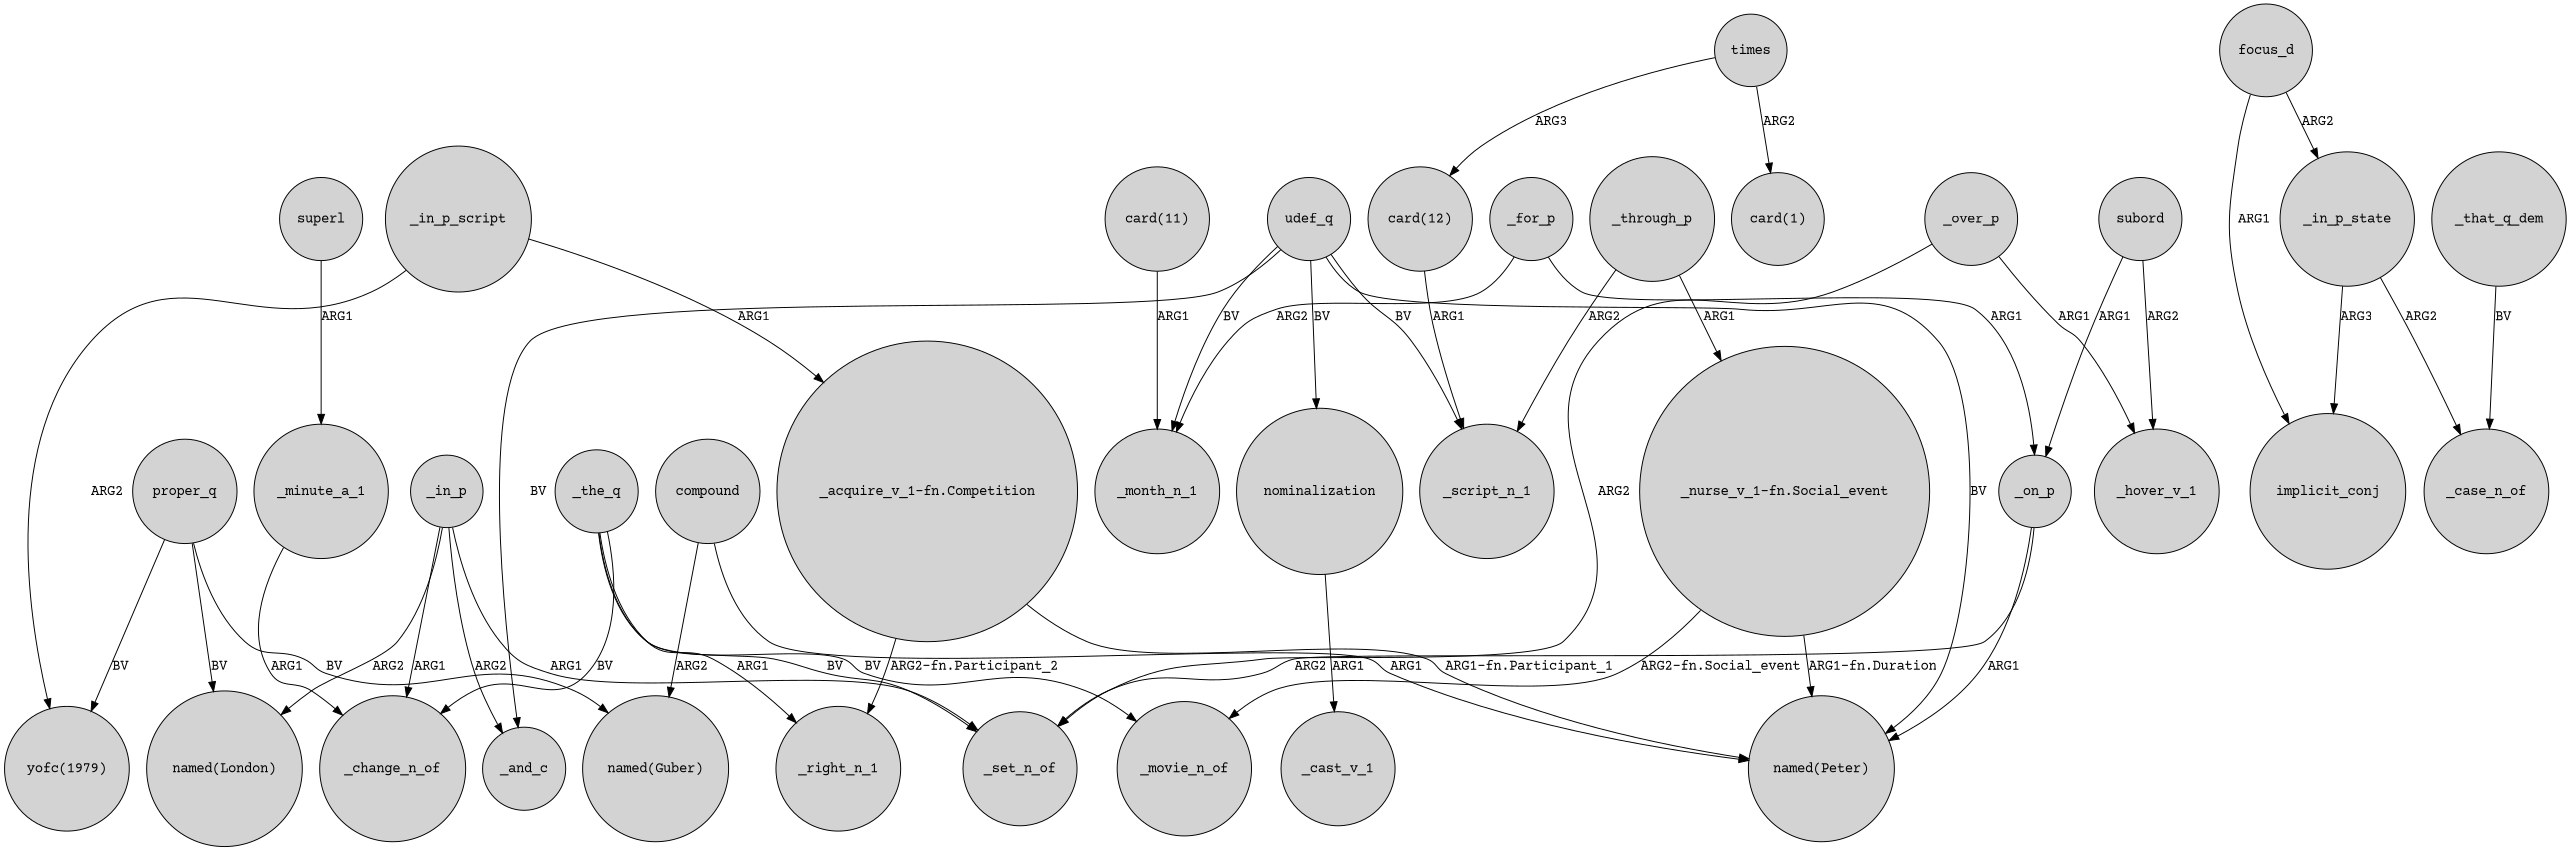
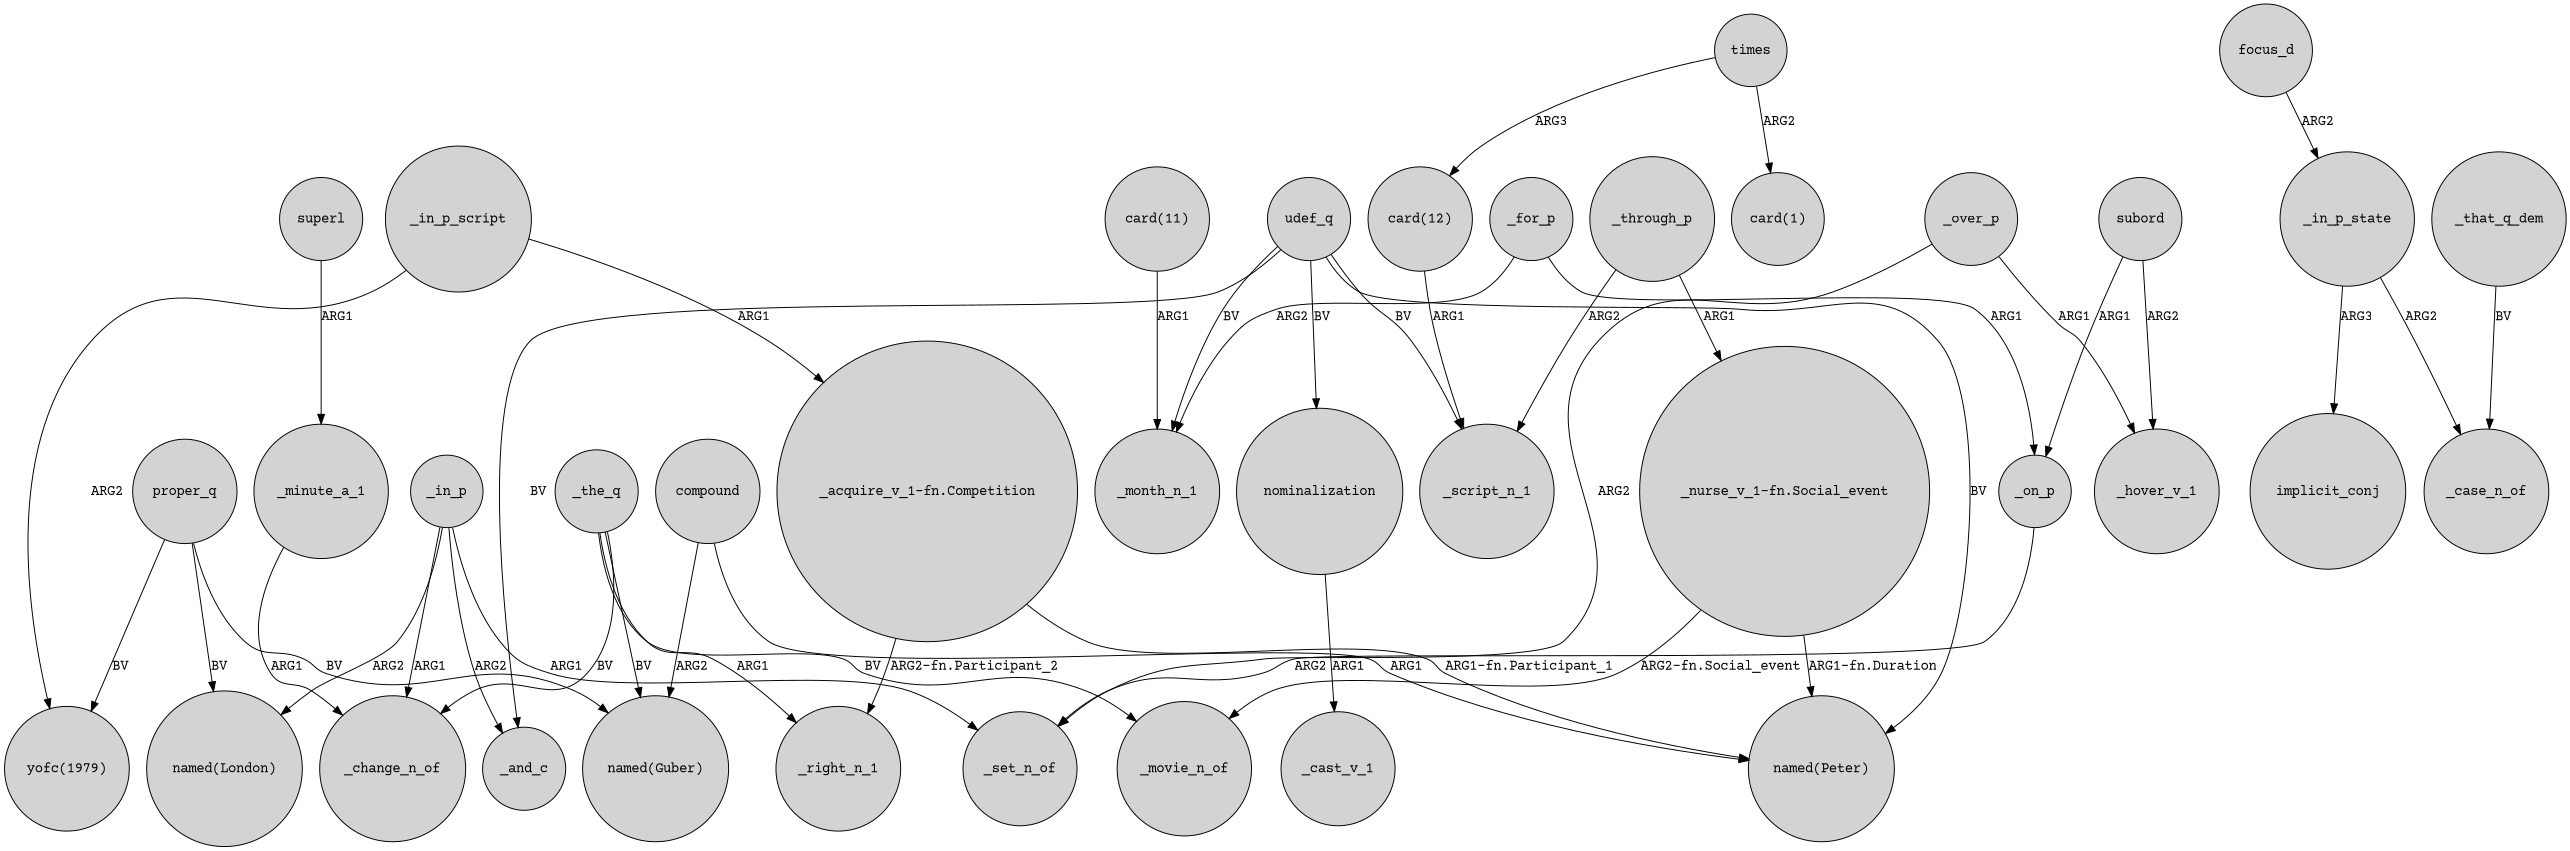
edge "focus_d" -> "implicit_conj": removed, label "ARG1"
edge "_on_p" -> "named(Peter)": removed, label "ARG1"
edge "_the_q" -> "_set_n_of": now "_the_q" -> "named(Guber)"
